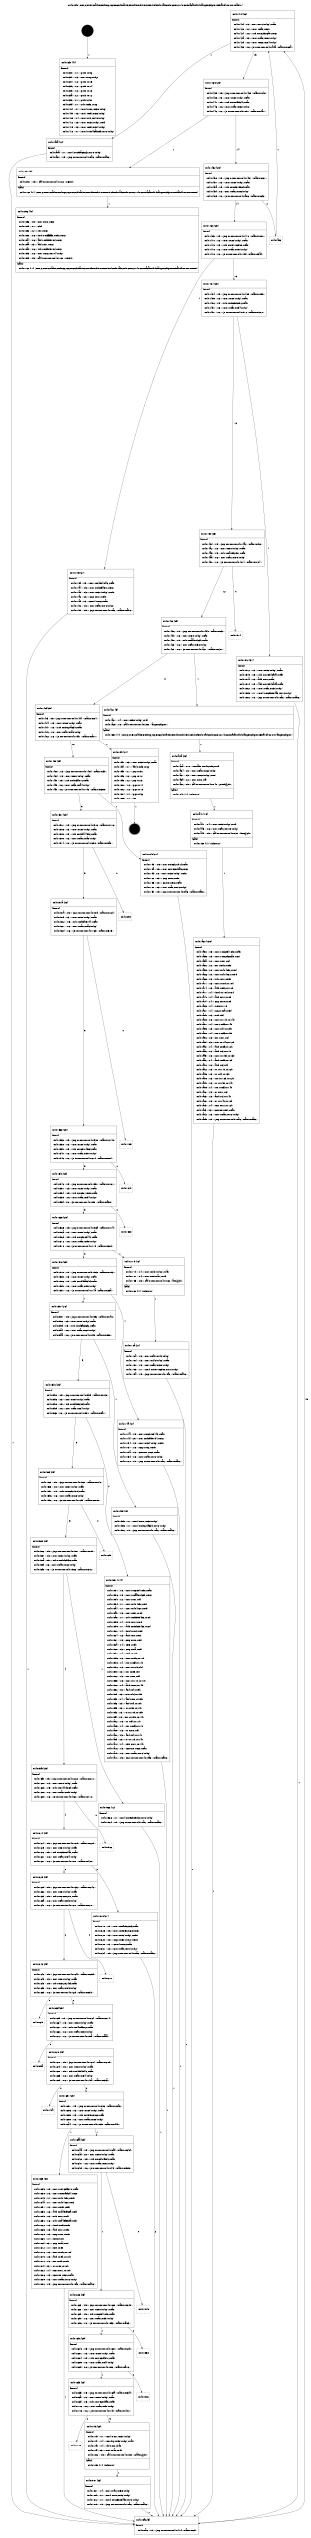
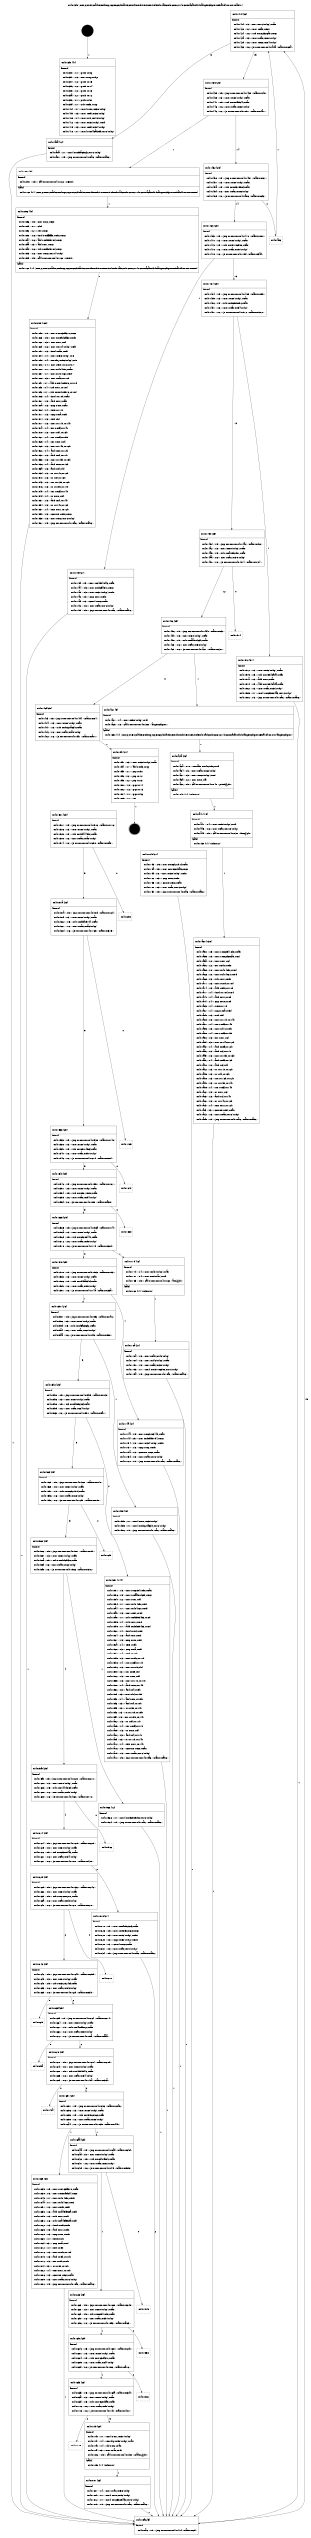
edge "0x40141f [26]" -> "0x401ada [12]": label " 1" -> " 3"
node "0x4018be [168]": added
node "0x4014e8 [25]": removed
edge "0x401614 [25]" -> "0x40162d [25]": removed, label "2"
edge "0x40165f [25]" -> "0x401678 [25]": added, label "2"
